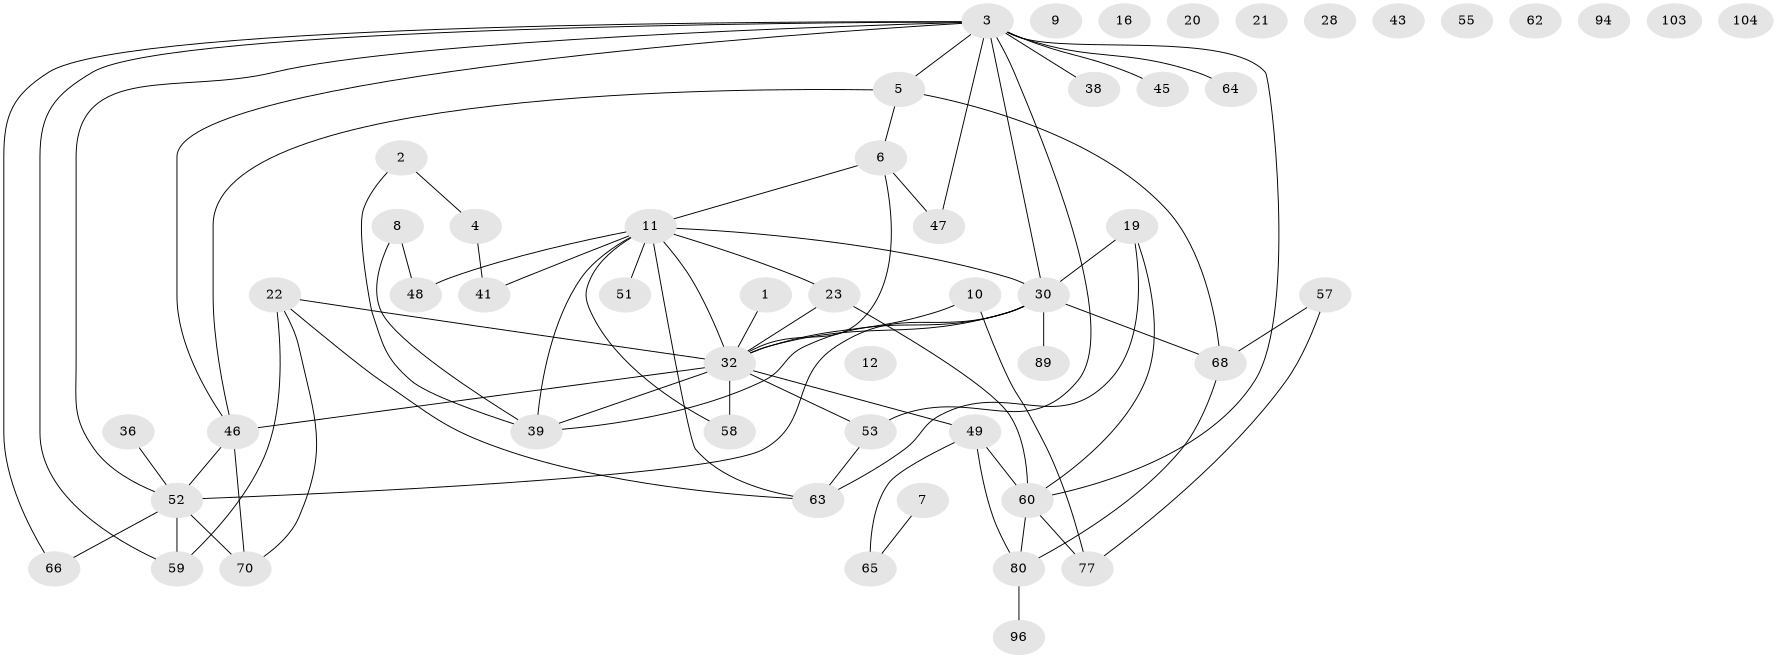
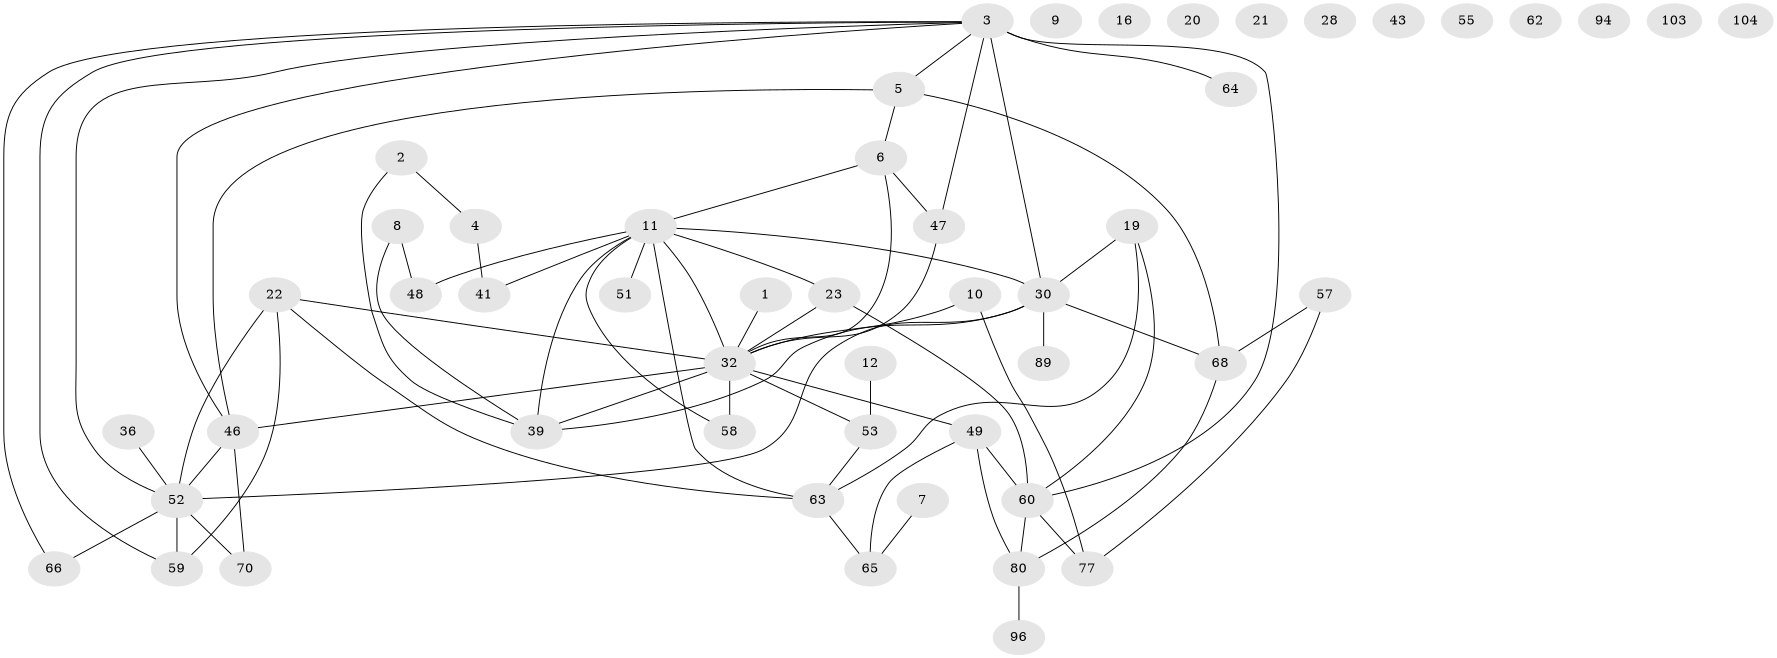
node "38": removed
node "45": removed
edge "3" -- "53": now "12" -- "53"
edge "30" -- "32": now "47" -- "32"
edge "22" -- "70": now "22" -- "52"
edge "63" -- "65": added
